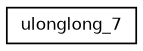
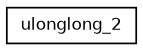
node "ulonglong_7": label "ulonglong_7" -> "ulonglong_2"
